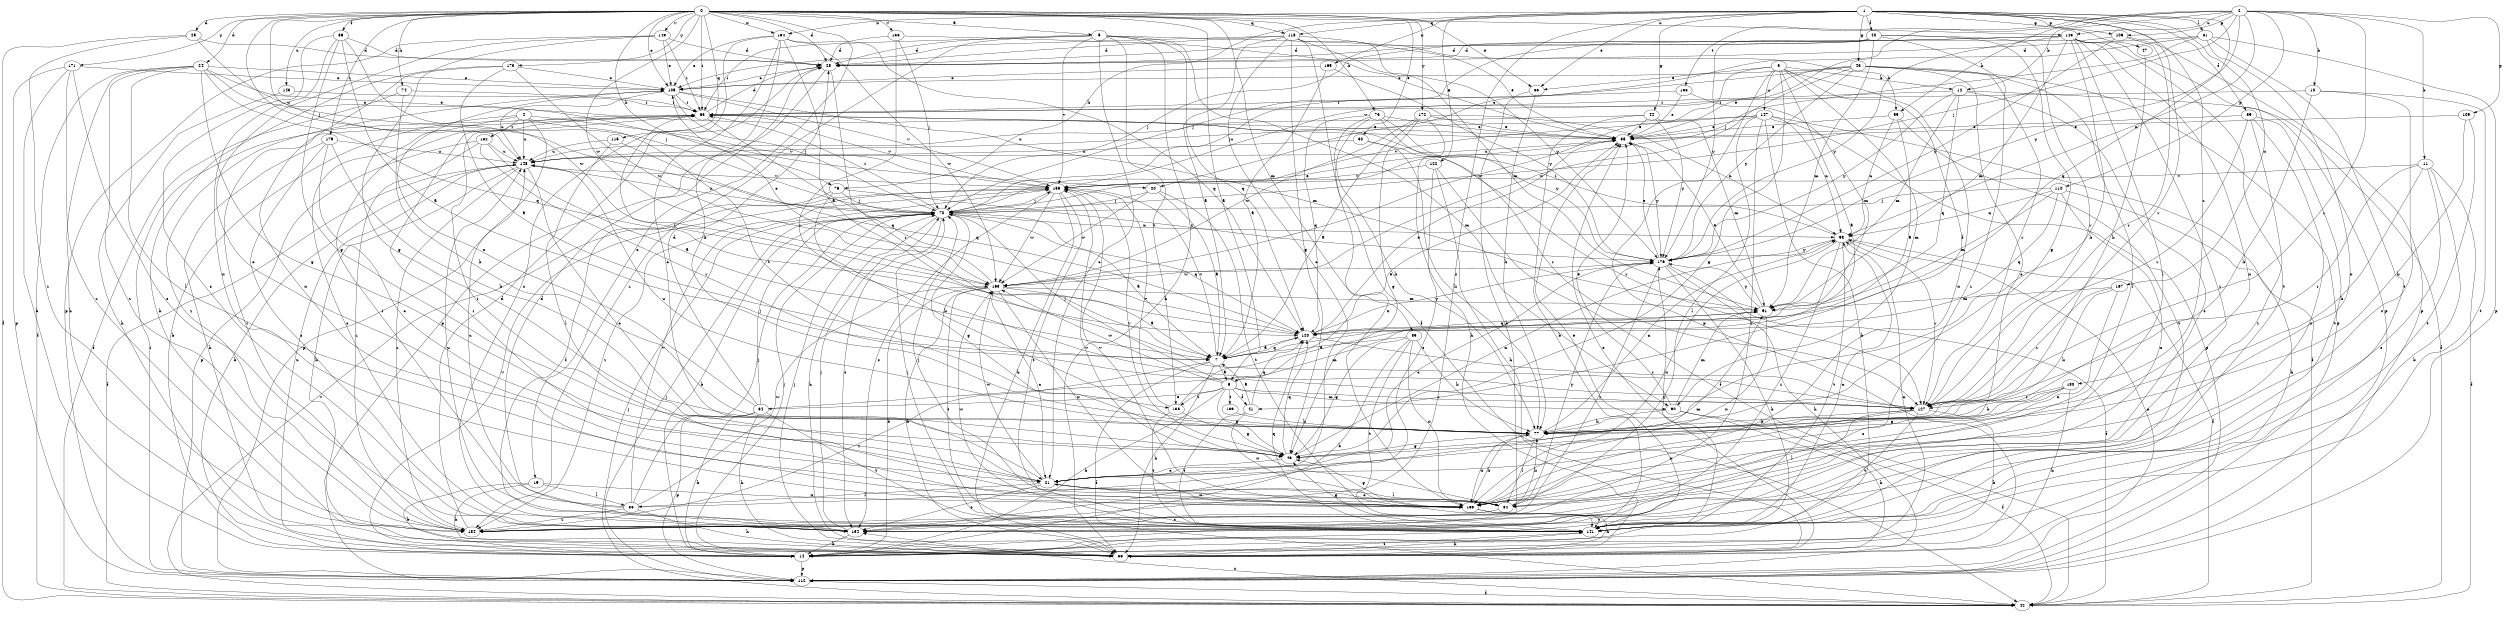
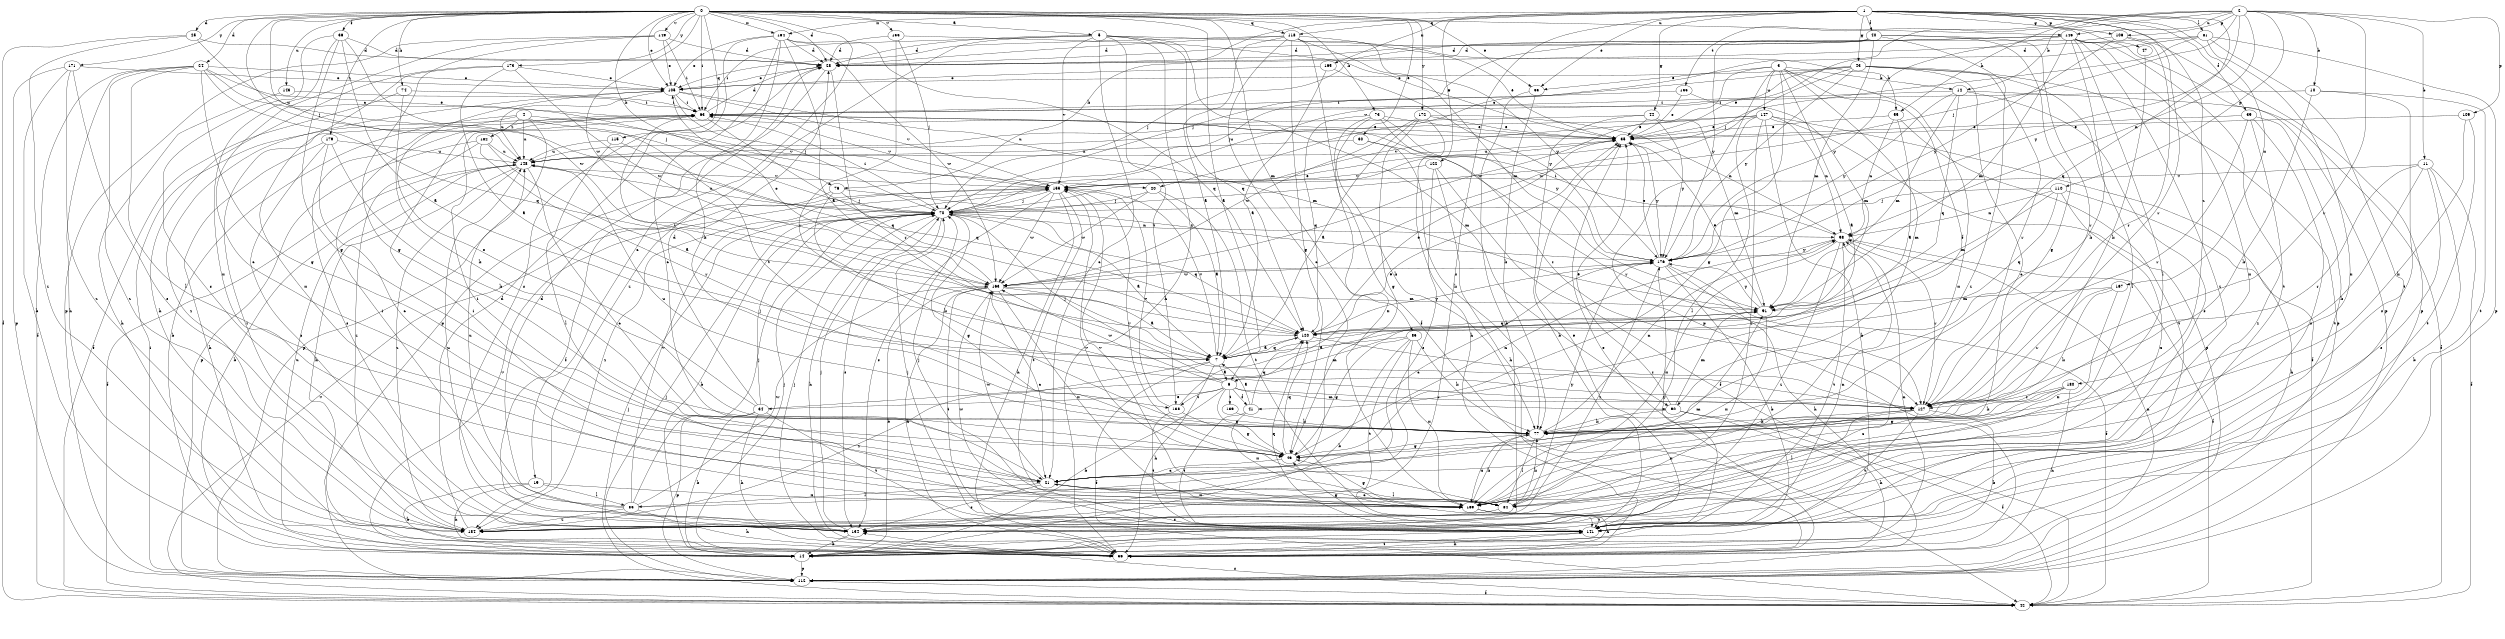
edge "164" -> "28": added, label "d"
edge "70" -> "155": reversed
